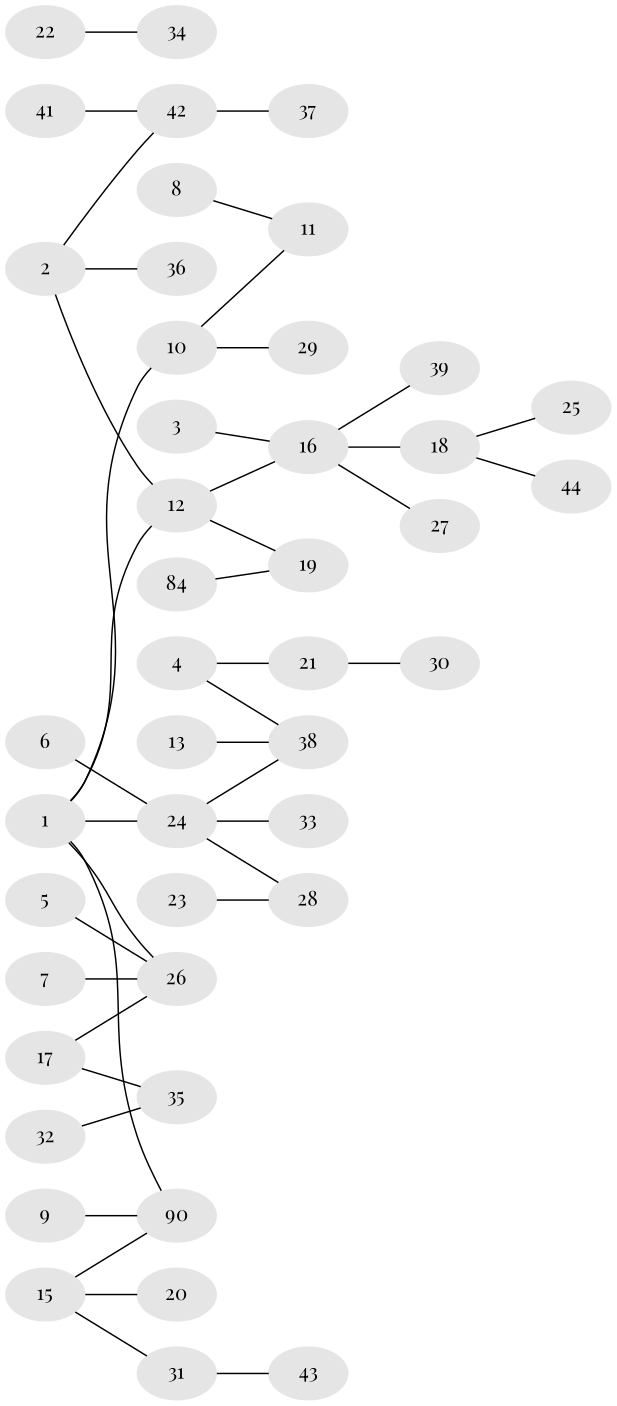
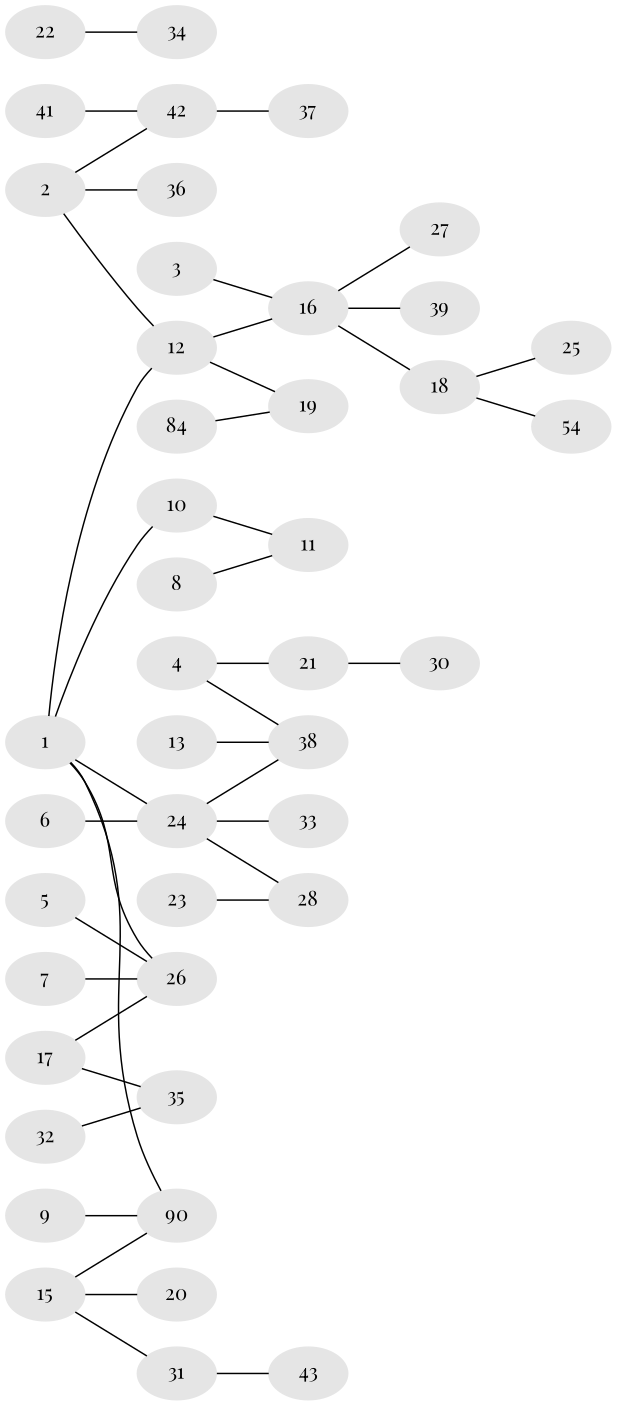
node "29": removed
node "44": label "44" -> "54"
